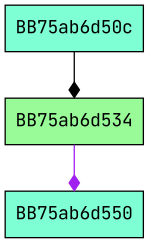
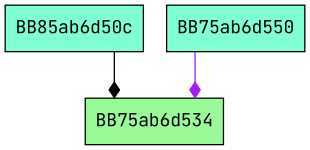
node "BB75ab6d50c": label "BB75ab6d50c" -> "BB85ab6d50c"
edge "BB75ab6d534" -> "BB75ab6d550": reversed
